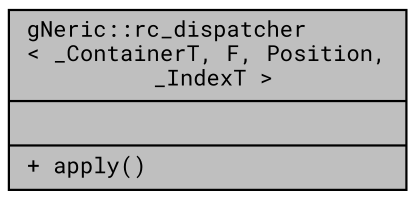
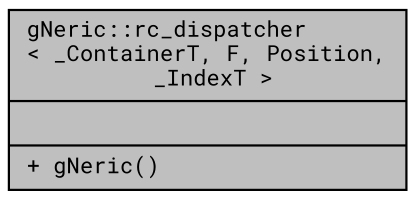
node "gNeric::rc_dispatcher": text "+ apply()" -> "+ gNeric()"
